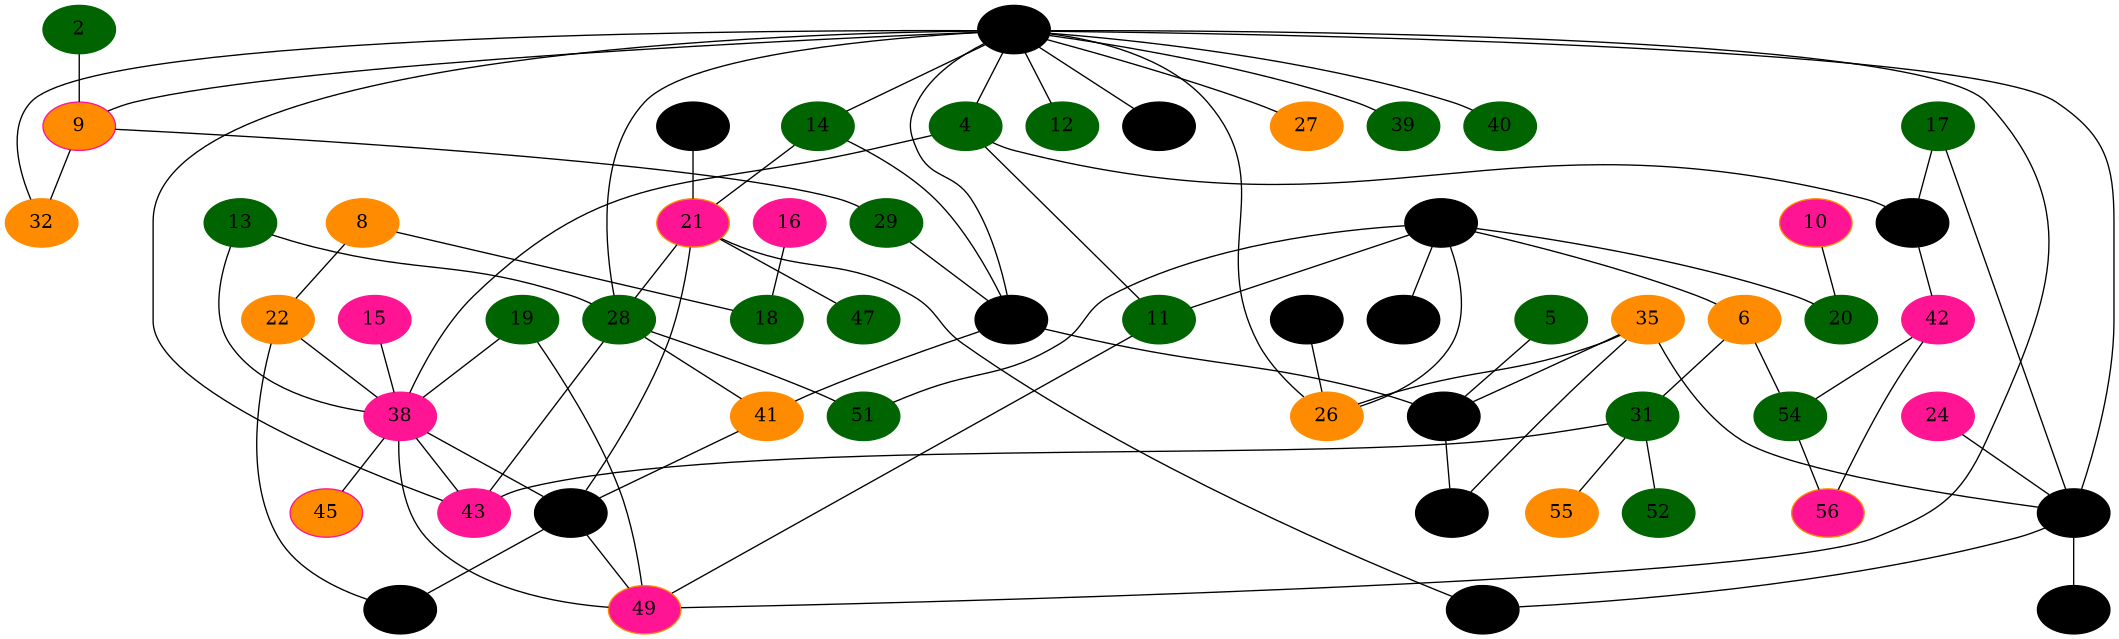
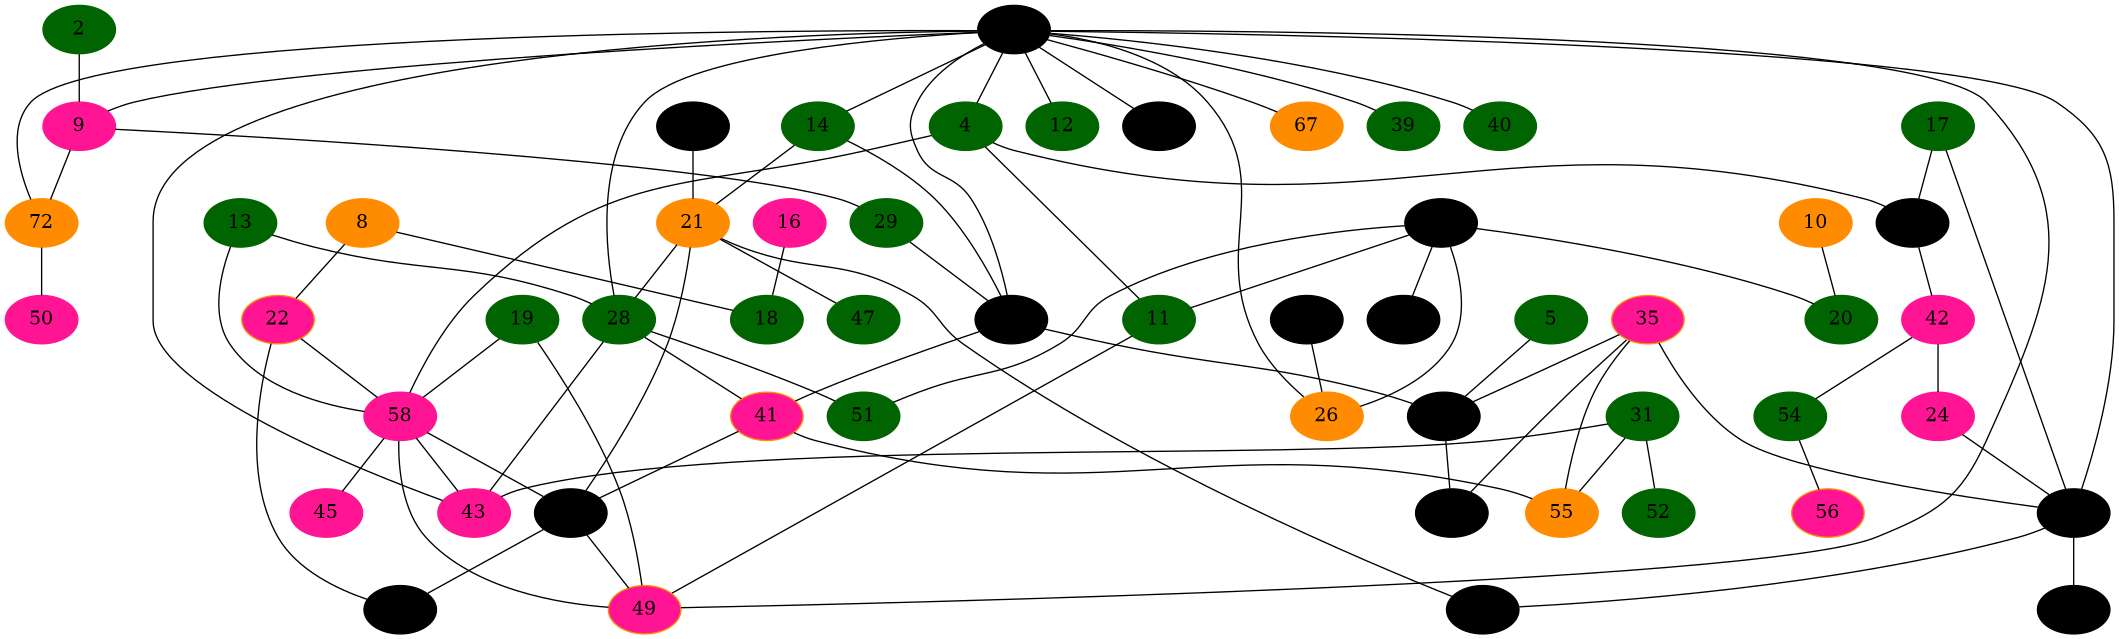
node "9": fillcolor darkorange -> deeppink
node "27": label "27" -> "67"
node "32": label "32" -> "72"
node "21": fillcolor deeppink -> darkorange
node "10": fillcolor deeppink -> darkorange
node "50": added
node "22": fillcolor darkorange -> deeppink
node "15": removed
node "35": fillcolor darkorange -> deeppink
node "6": removed
edge "35" -- "26": now "35" -- "55"
edge "42" -- "56": now "42" -- "24"
node "38": label "38" -> "58"
node "41": fillcolor darkorange -> deeppink
edge "41" -- "55": added
node "45": fillcolor darkorange -> deeppink
